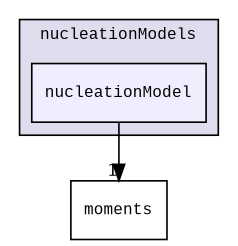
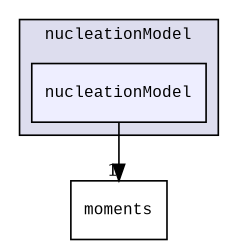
cluster "nucleationModels": label "nucleationModels" -> "nucleationModel"
